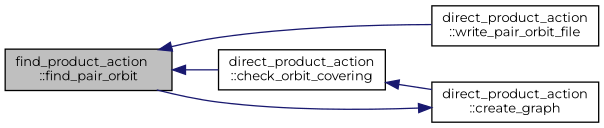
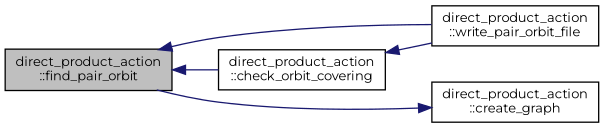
node "find_product_action ::find_pair_orbit": label "find_product_action ::find_pair_orbit" -> "direct_product_action ::find_pair_orbit"
edge "direct_product_action ::create_graph" -> "direct_product_action ::check_orbit_covering": now "direct_product_action ::write_pair_orbit_file" -> "direct_product_action ::check_orbit_covering"
